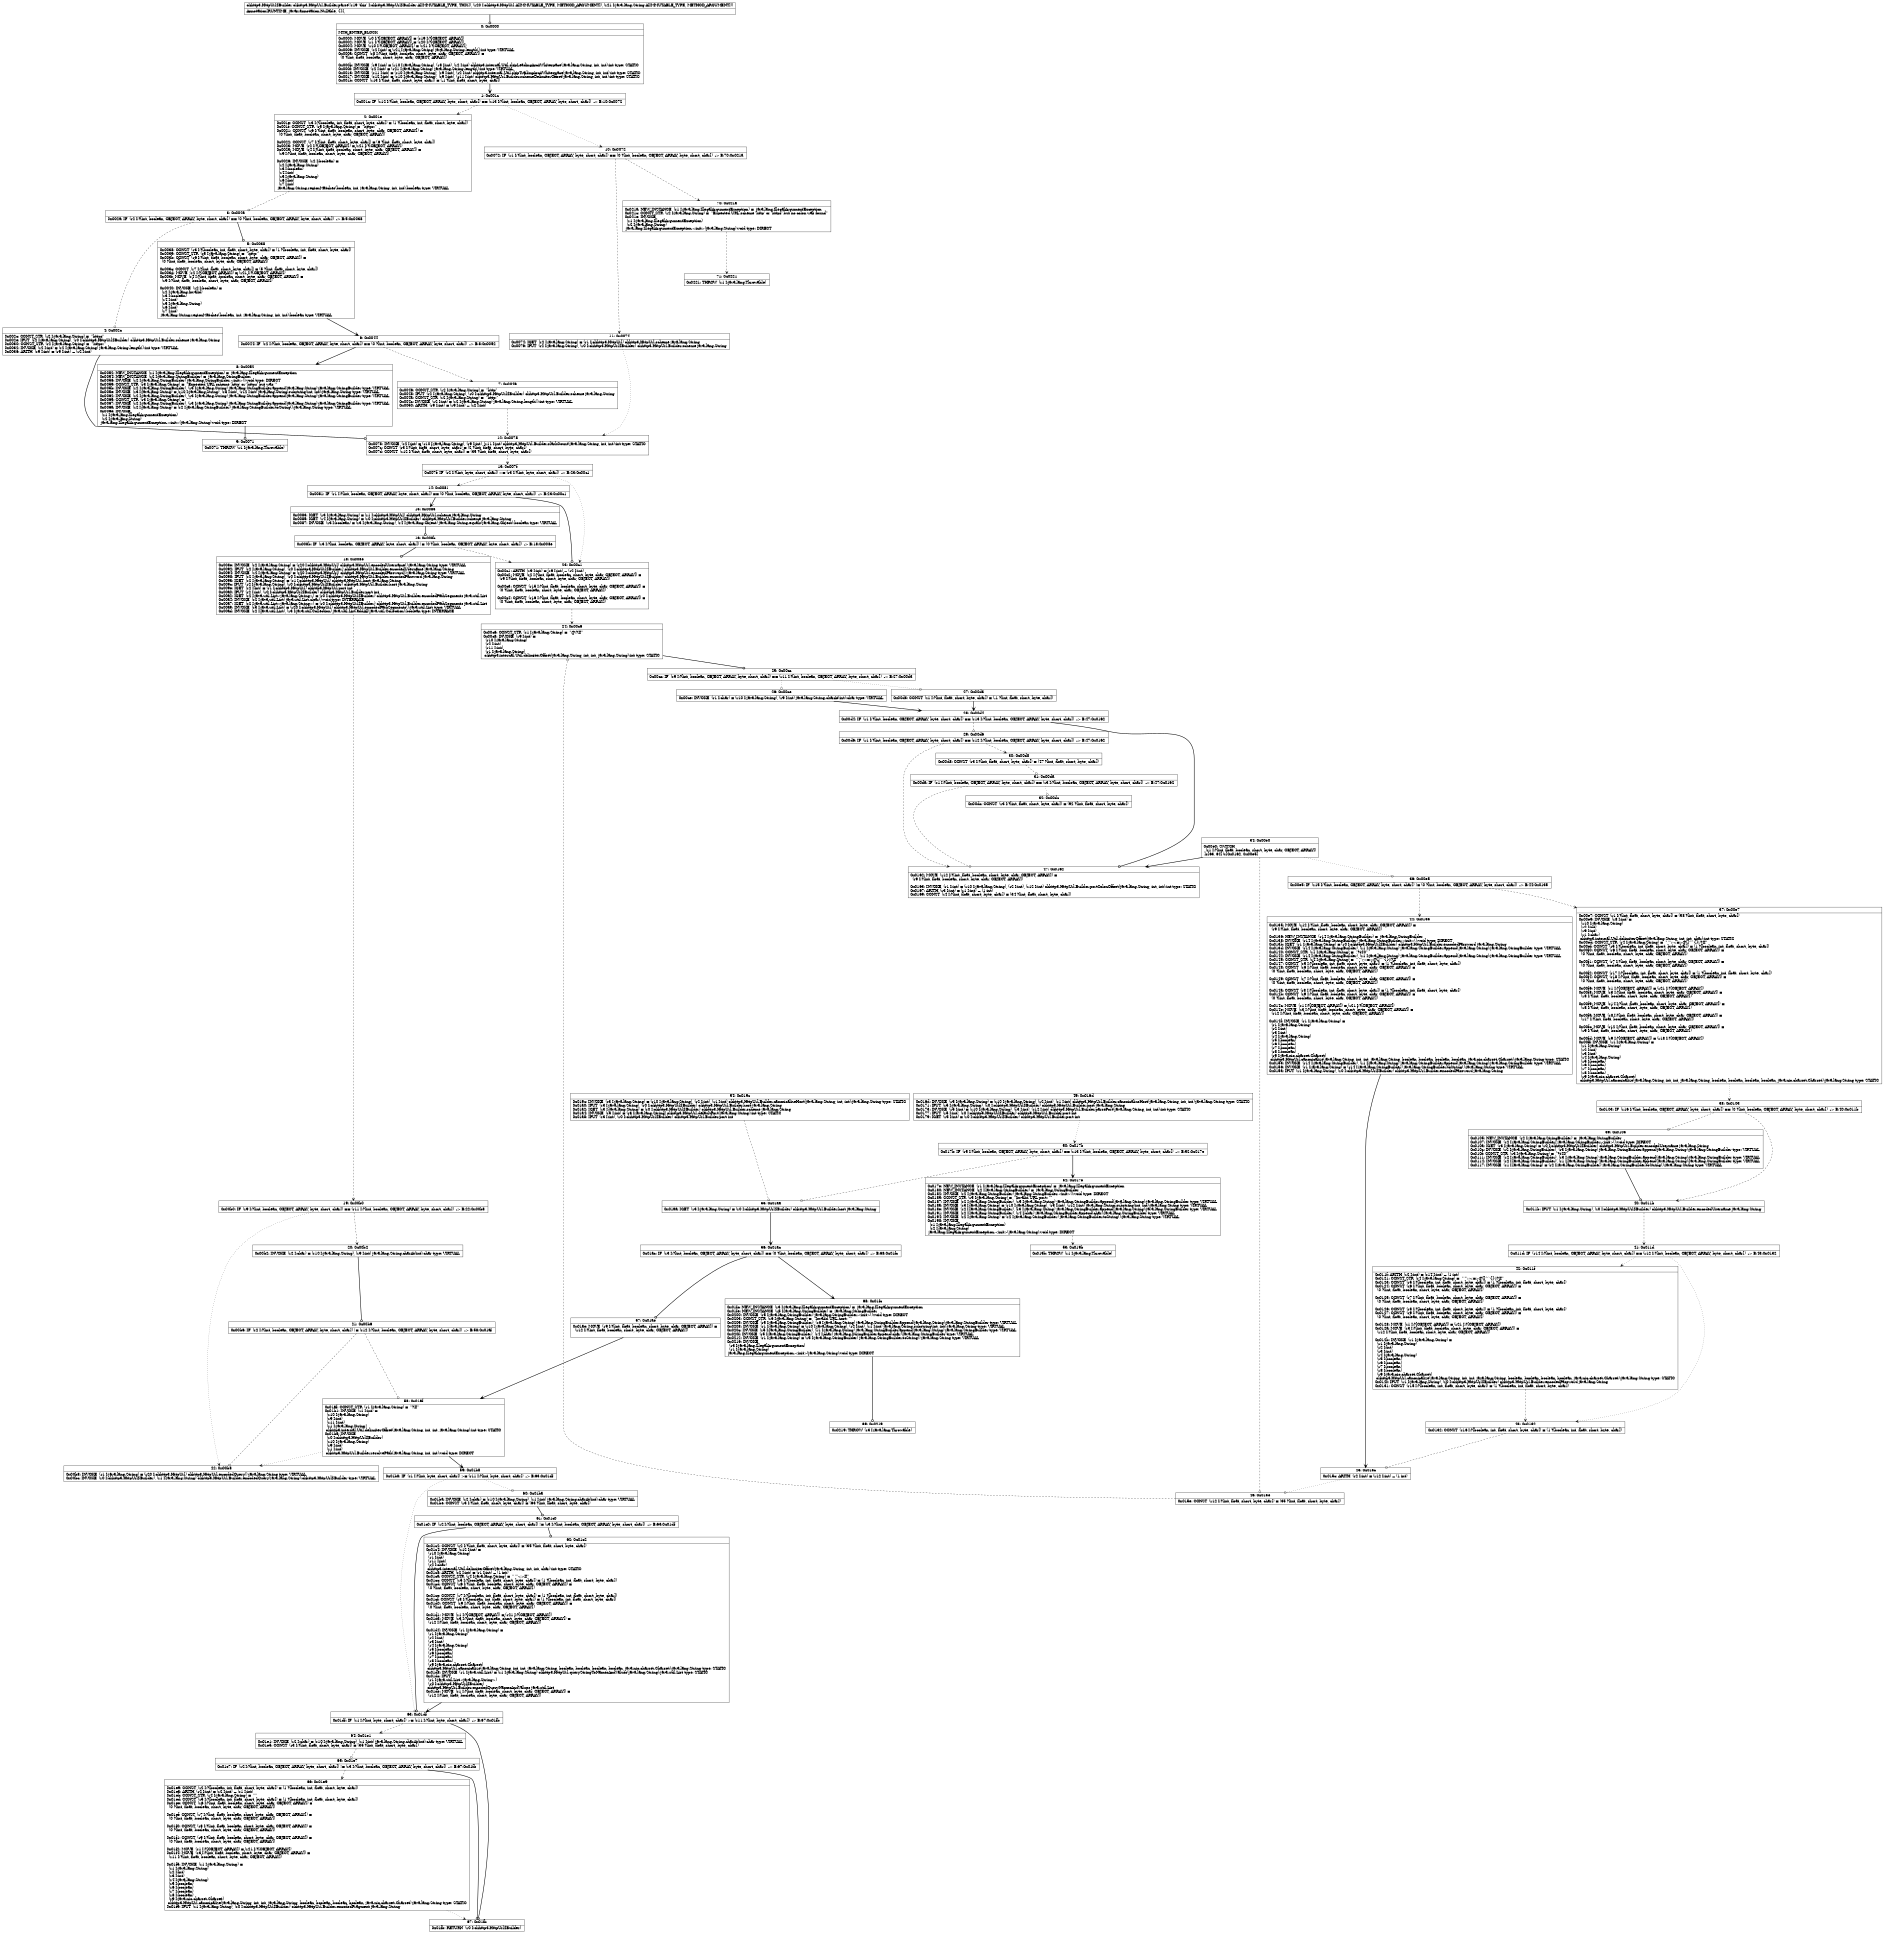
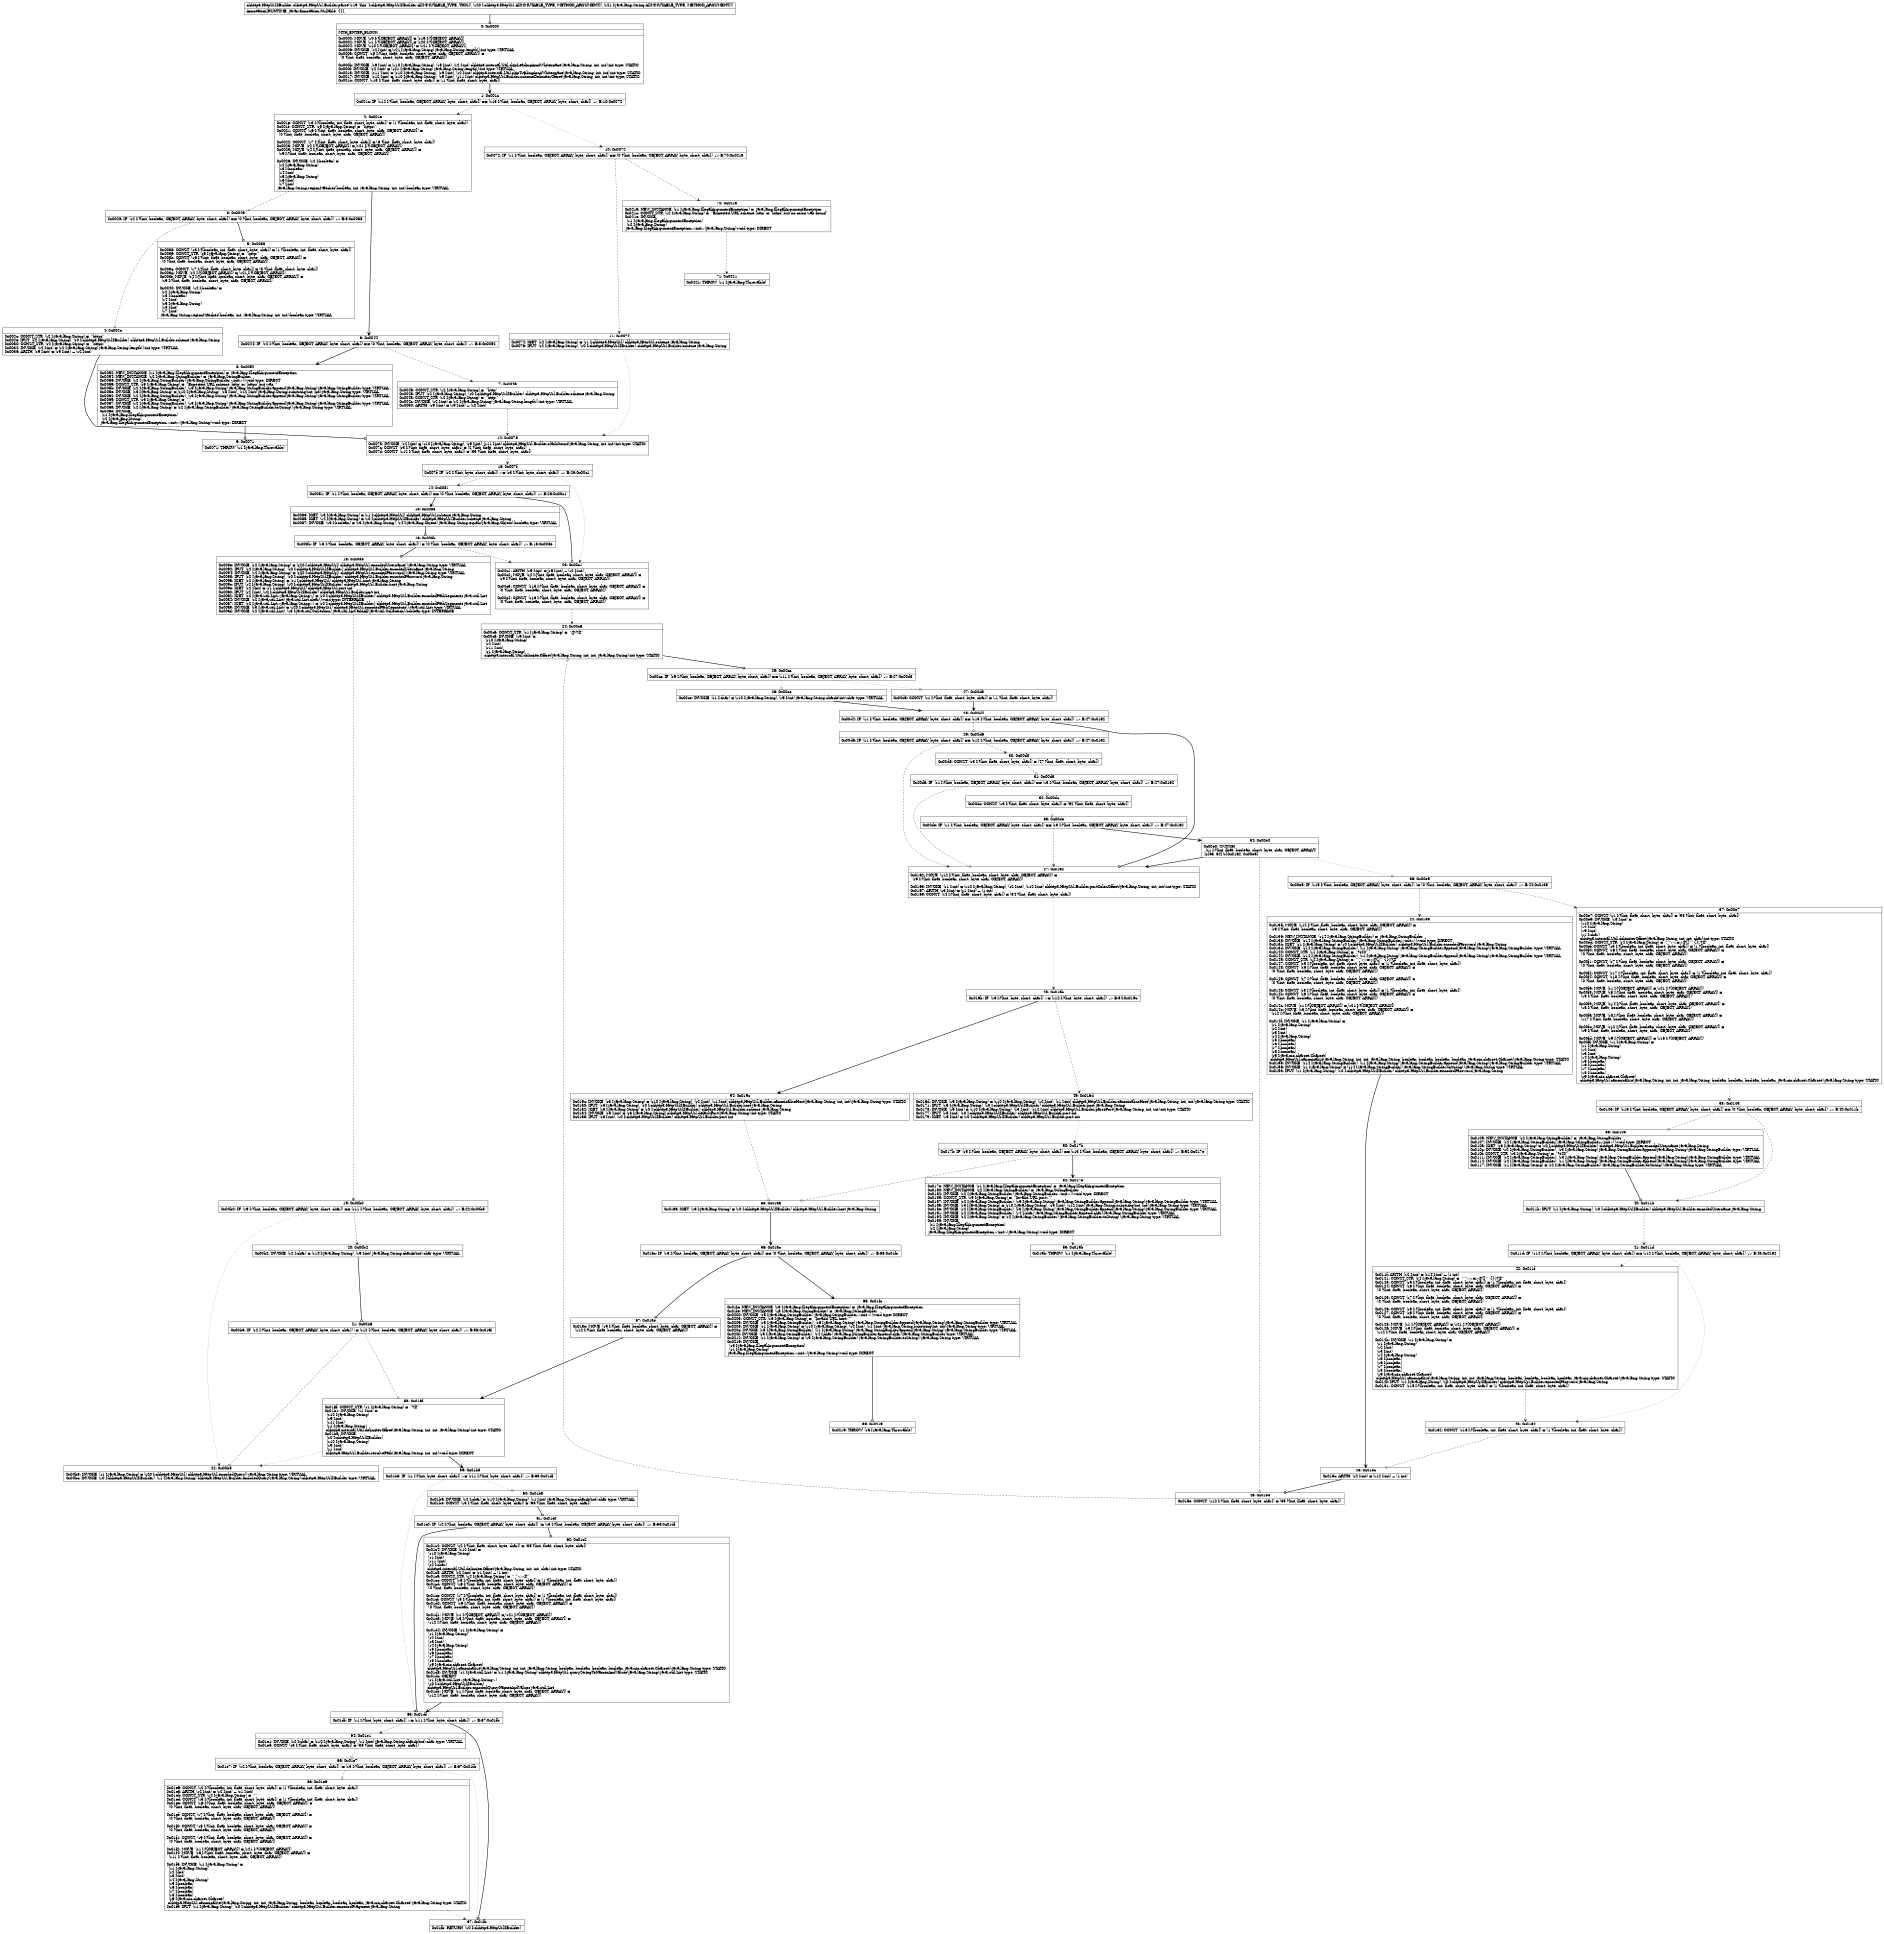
node "5: 0x0038": text "(r2 I:java.lang.Invalid)" -> "(r2 I:java.lang.String)"
edge "5: 0x0038" -> "6: 0x0044": now "2: 0x001e" -> "6: 0x0044"
node "33: 0x00de": added
node "48: 0x016b": added
edge "45: 0x015c" -> "46: 0x015e": style dotted -> bold
node "62: 0x01c2": text "0x01dc: IPUT" -> "0x01dc: OBJECT"
edge "65: 0x01e7" -> "66: 0x01e9": arrowhead vee -> odot
edge "65: 0x01e7" -> "67: 0x01fb": style bold -> dotted
